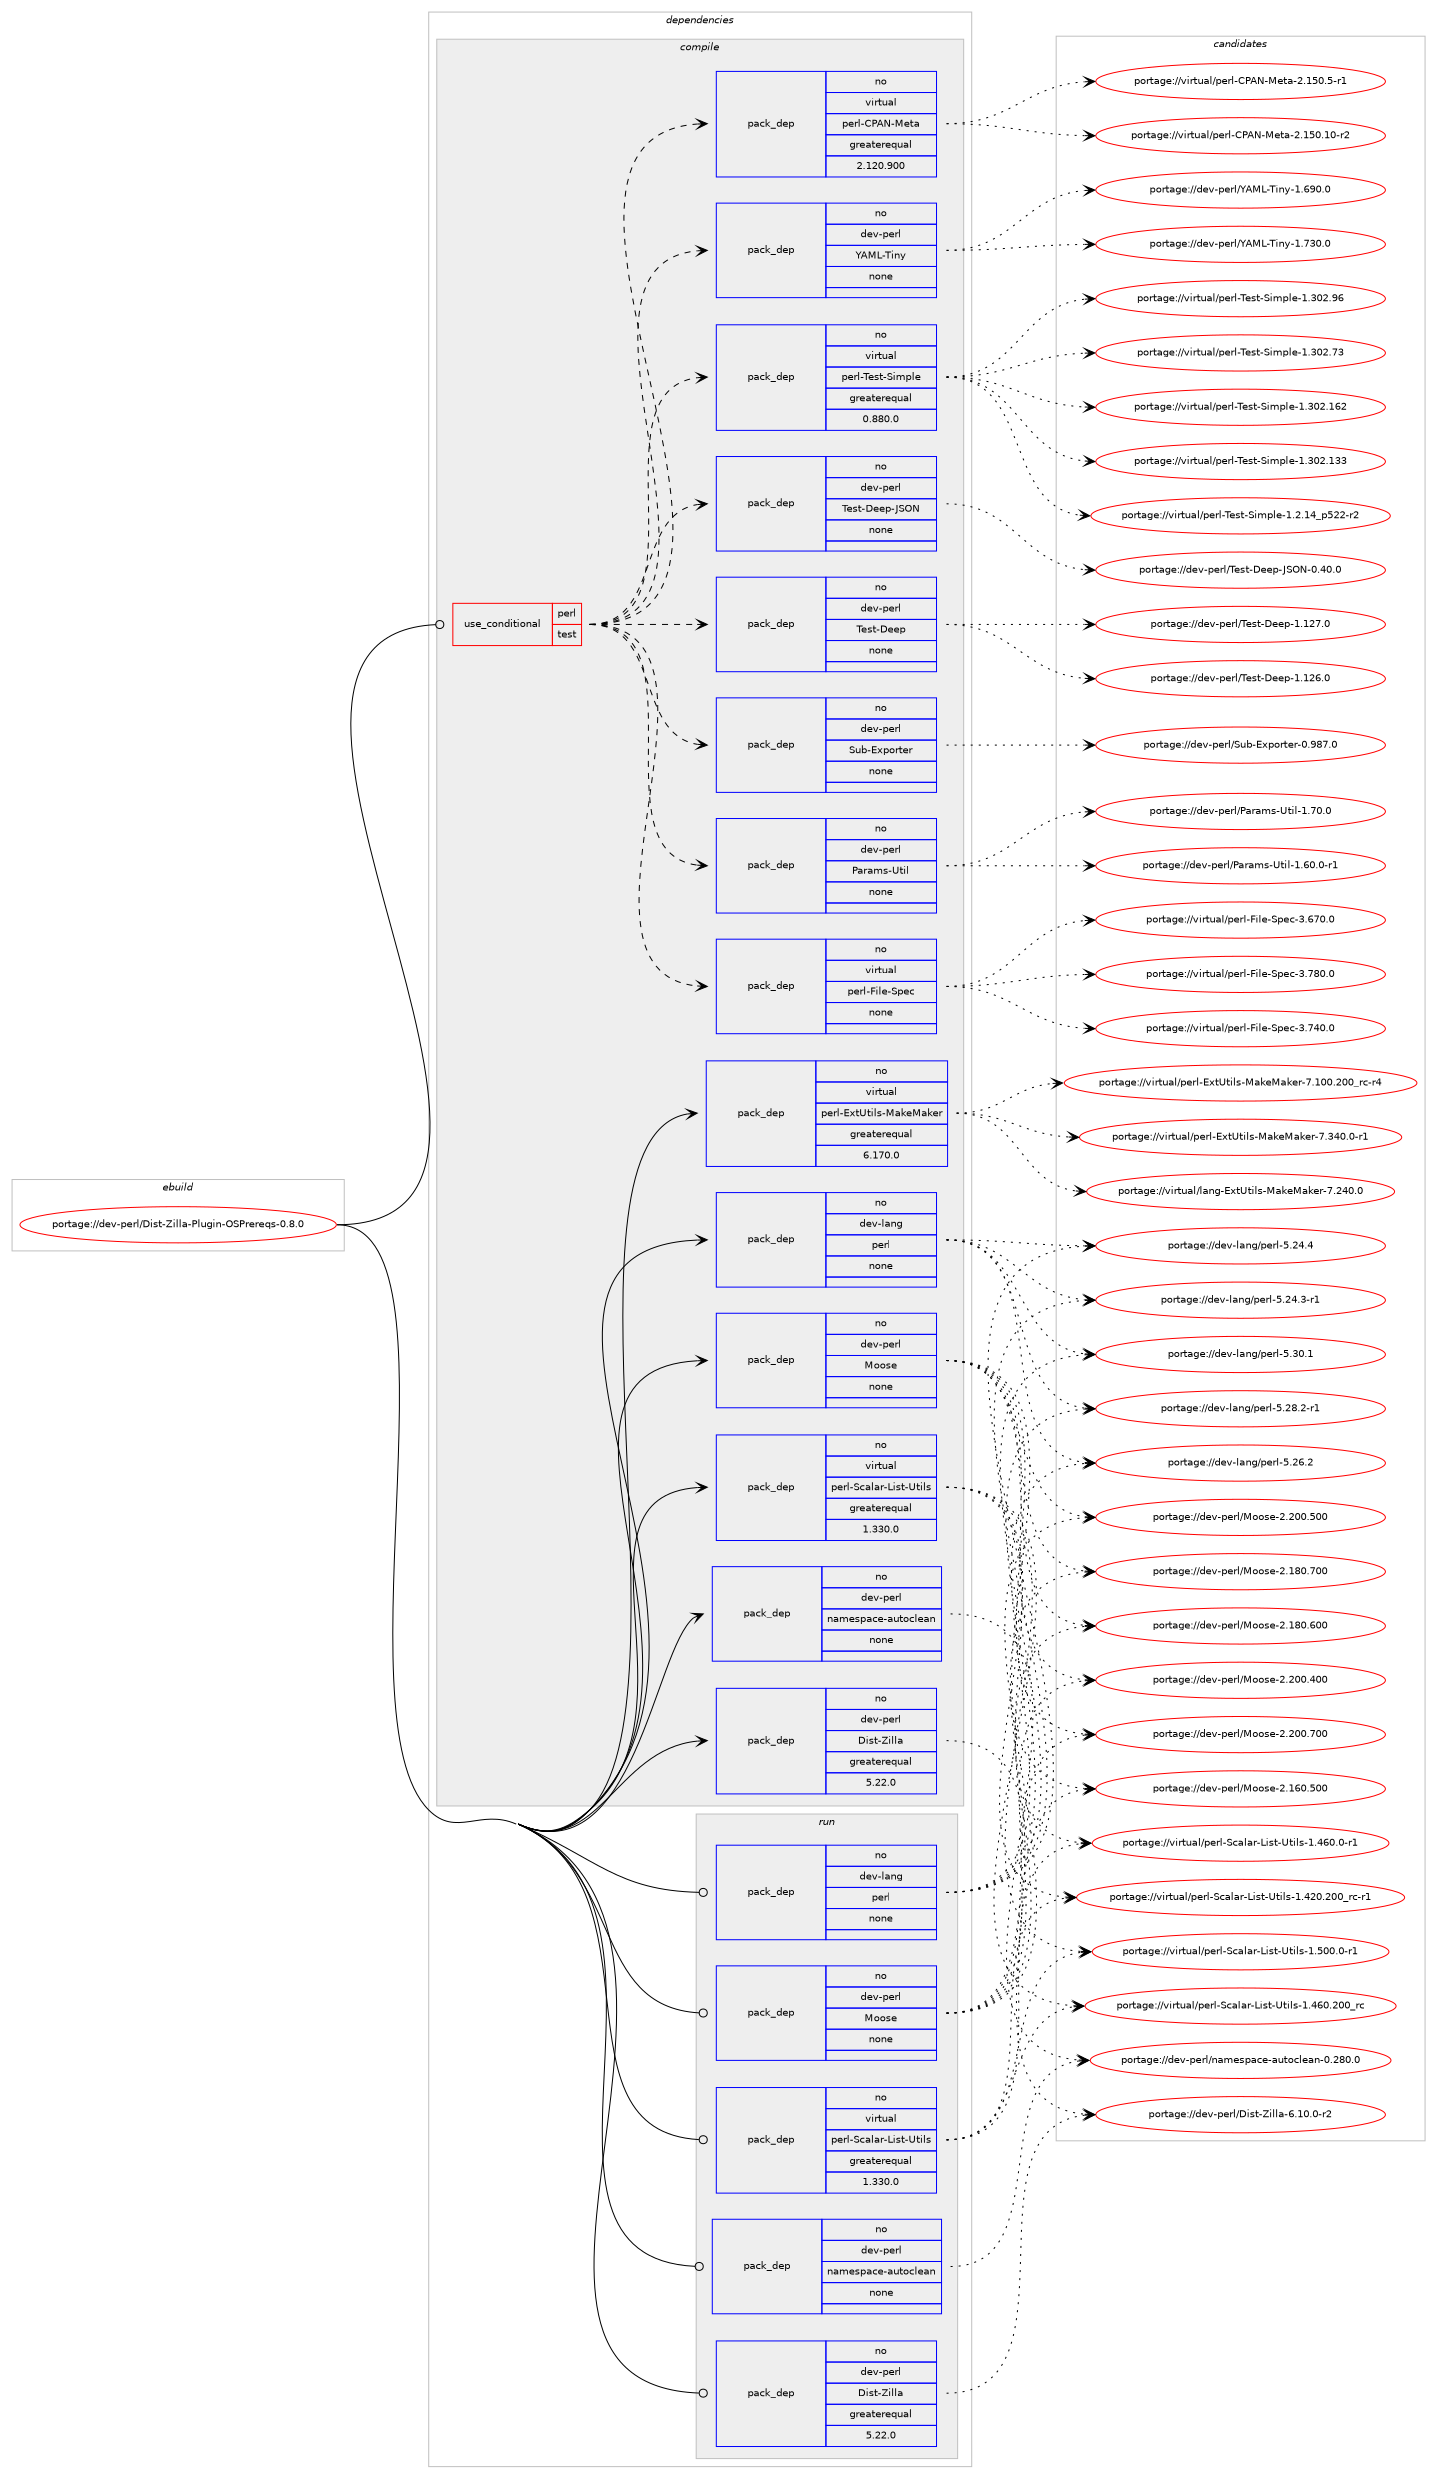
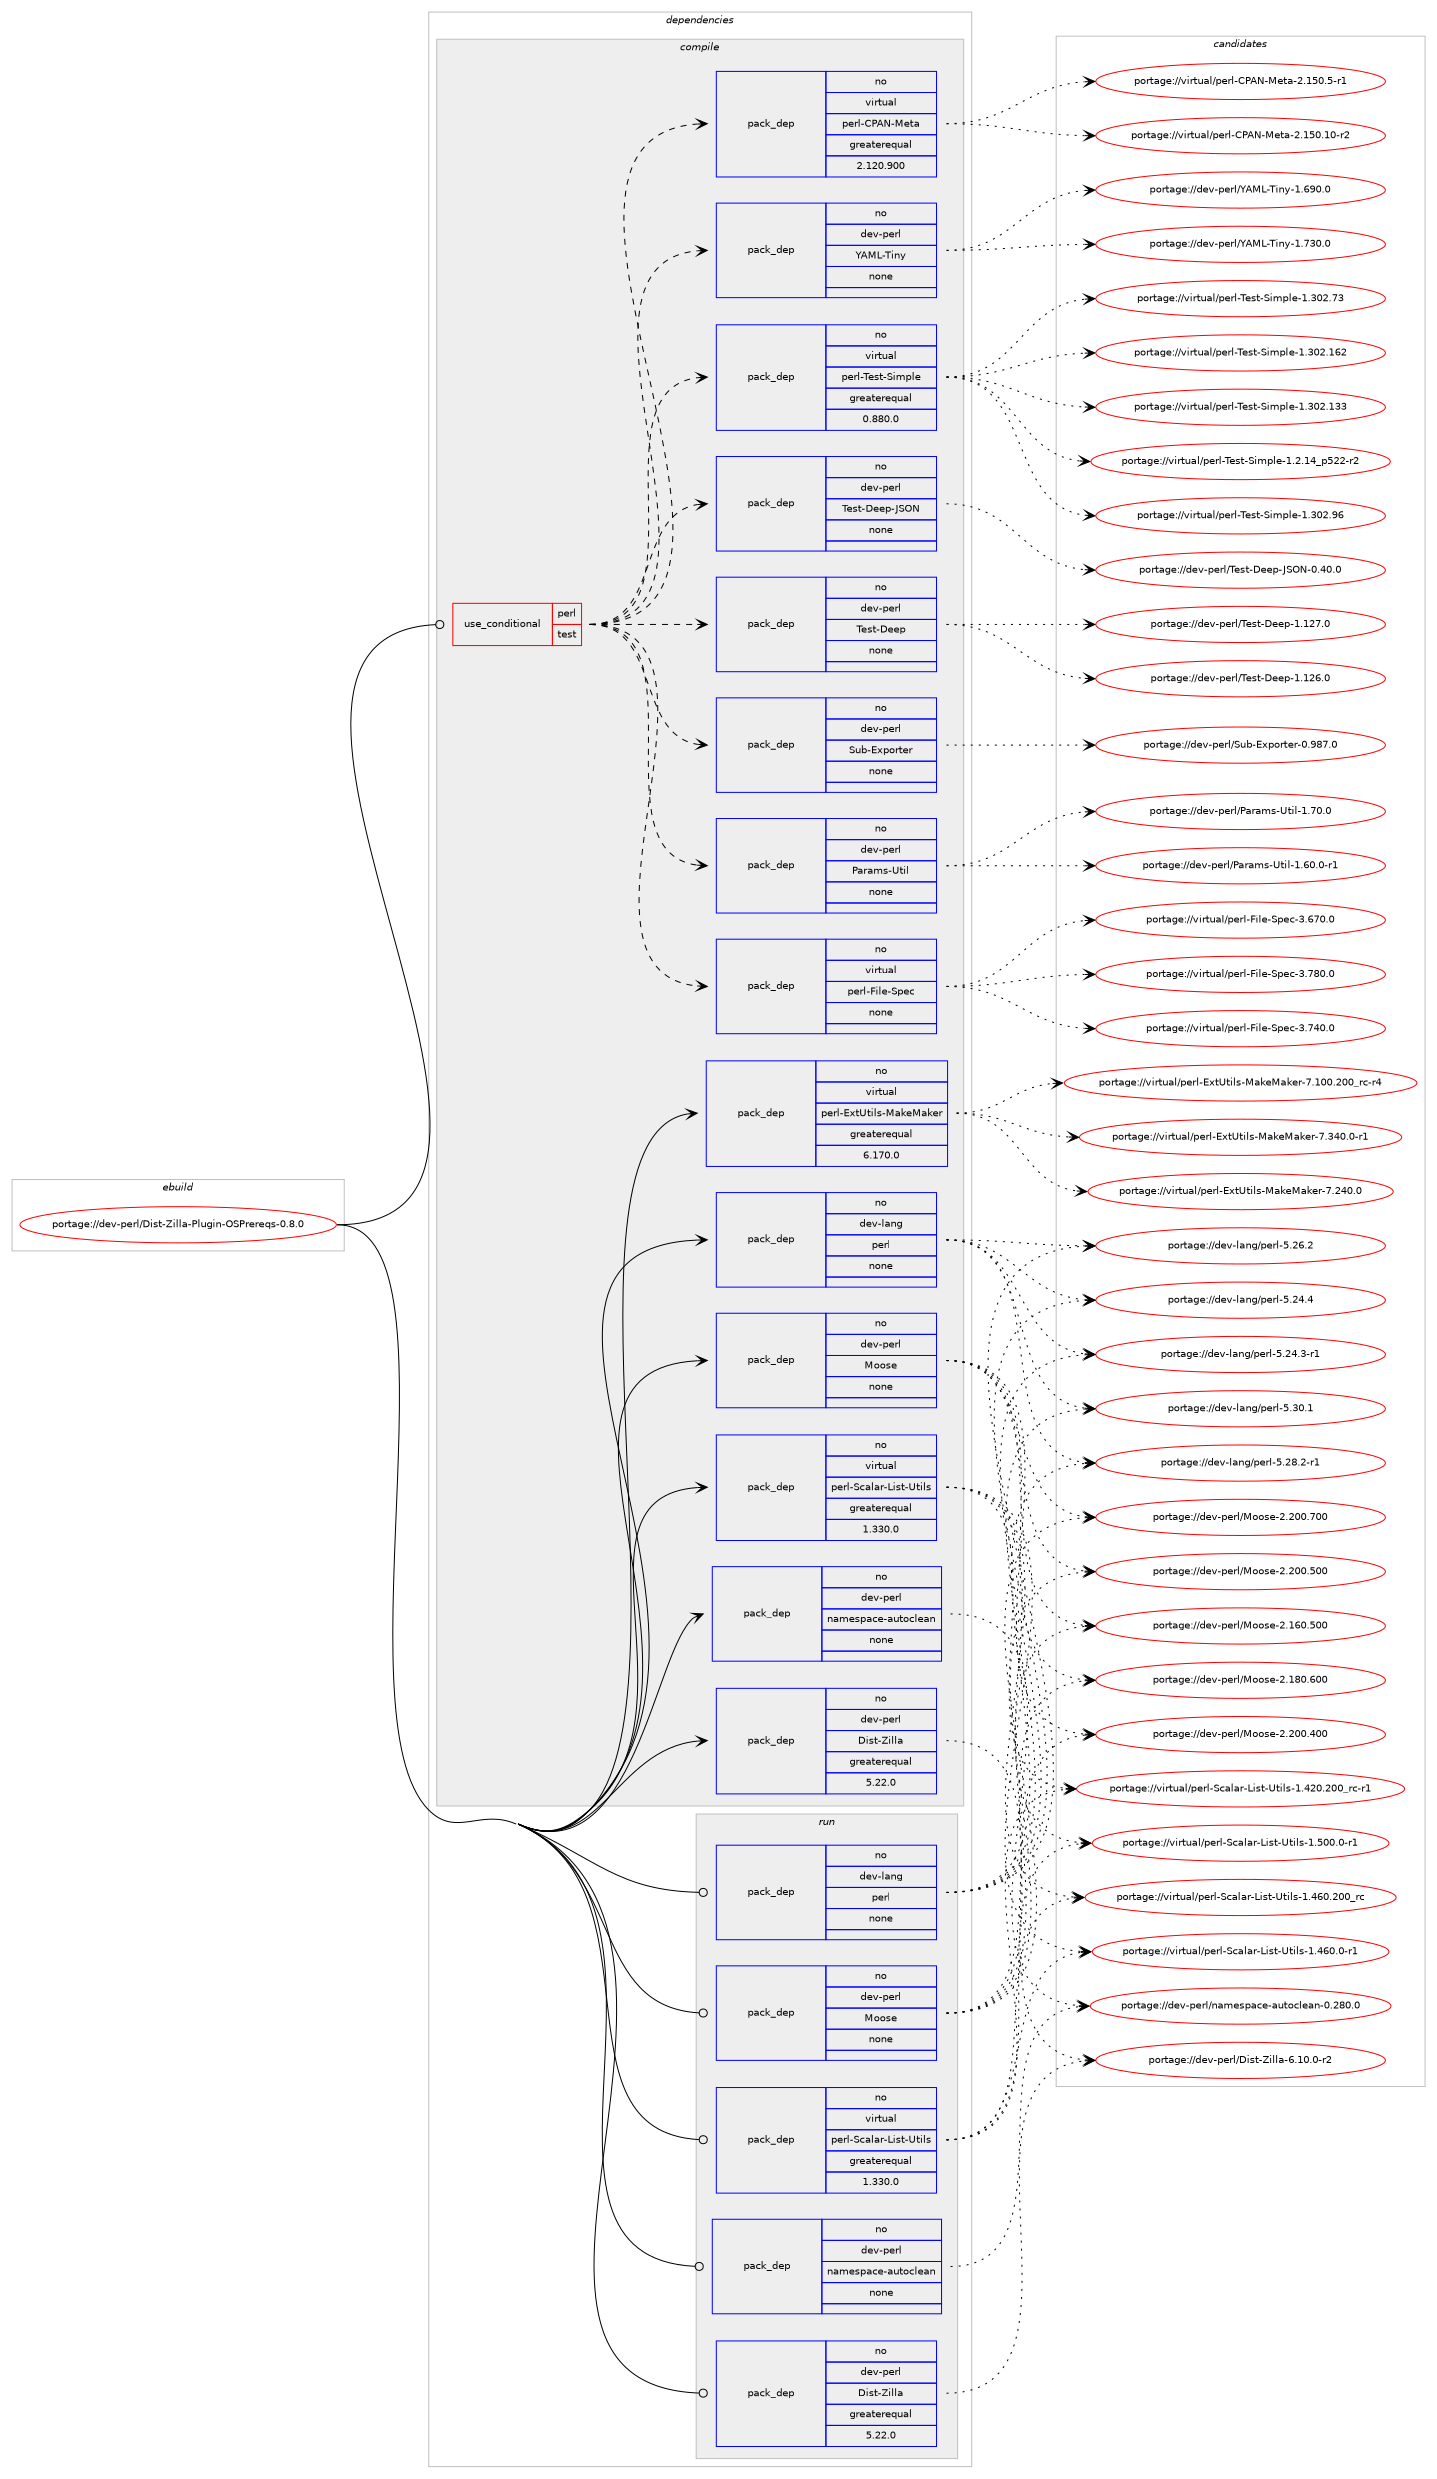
node "portage://virtual/lang-ExtUtils-MakeMaker-7.240.0": label "portage://virtual/lang-ExtUtils-MakeMaker-7.240.0" -> "portage://virtual/perl-ExtUtils-MakeMaker-7.240.0"
node "portage://dev-perl/Moose-2.180.700": removed
